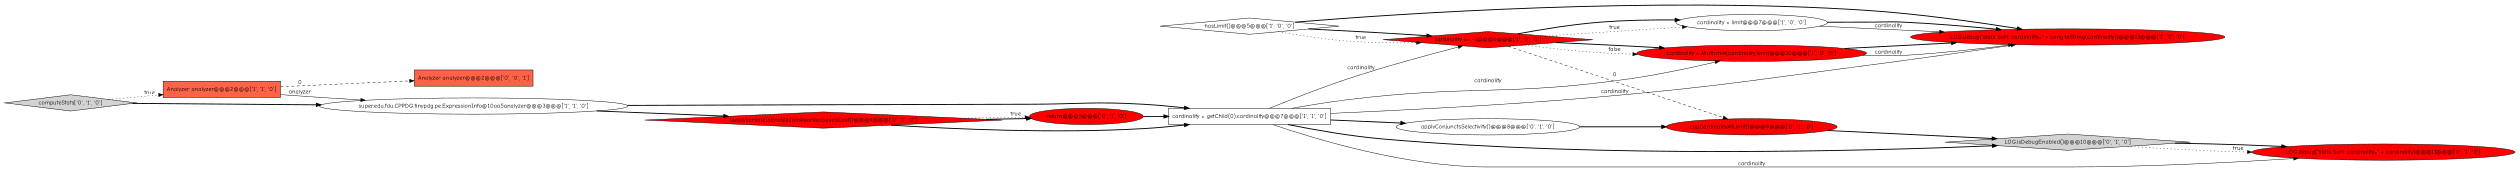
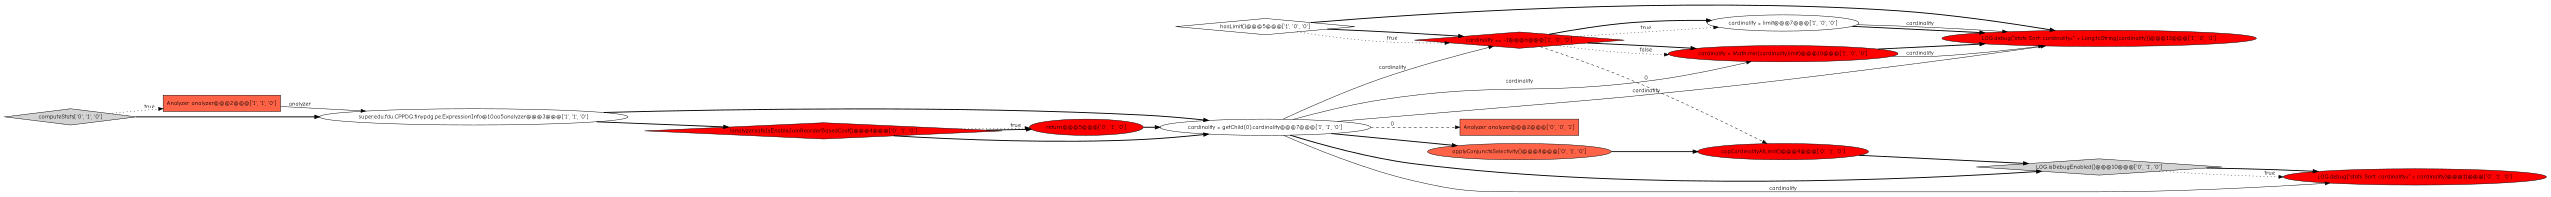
edge "Analyzer analyzer@@@2@@@['1', '1', '0']" -> "Analyzer analyzer@@@2@@@['0', '0', '1']": now "cardinality = getChild(0).cardinality@@@7@@@['1', '1', '0']" -> "Analyzer analyzer@@@2@@@['0', '0', '1']"
node "cardinality = getChild(0).cardinality@@@7@@@['1', '1', '0']": shape box -> ellipse
node "applyConjunctsSelectivity()@@@8@@@['0', '1', '0']": fillcolor white -> tomato
